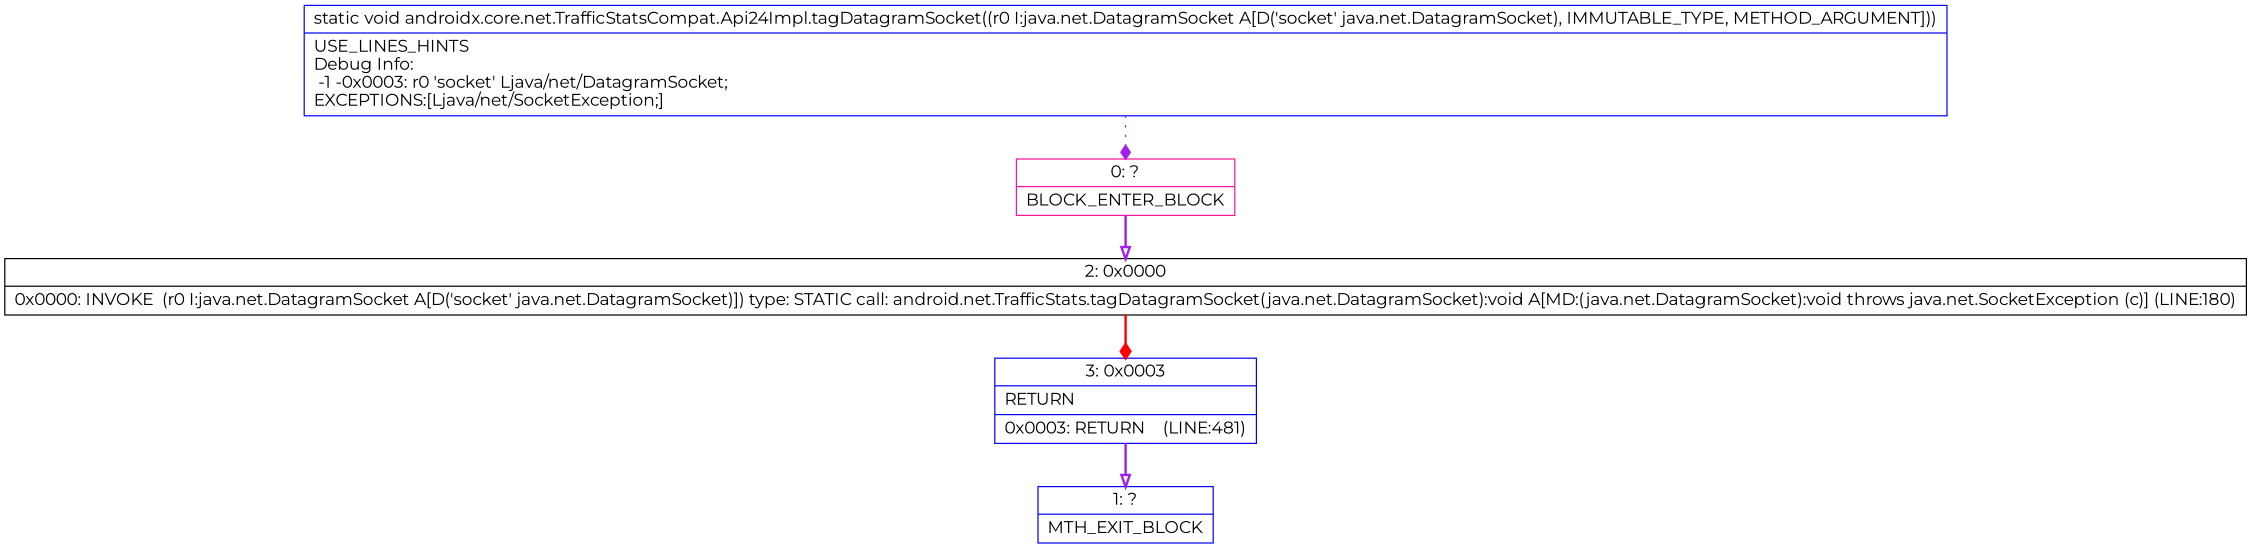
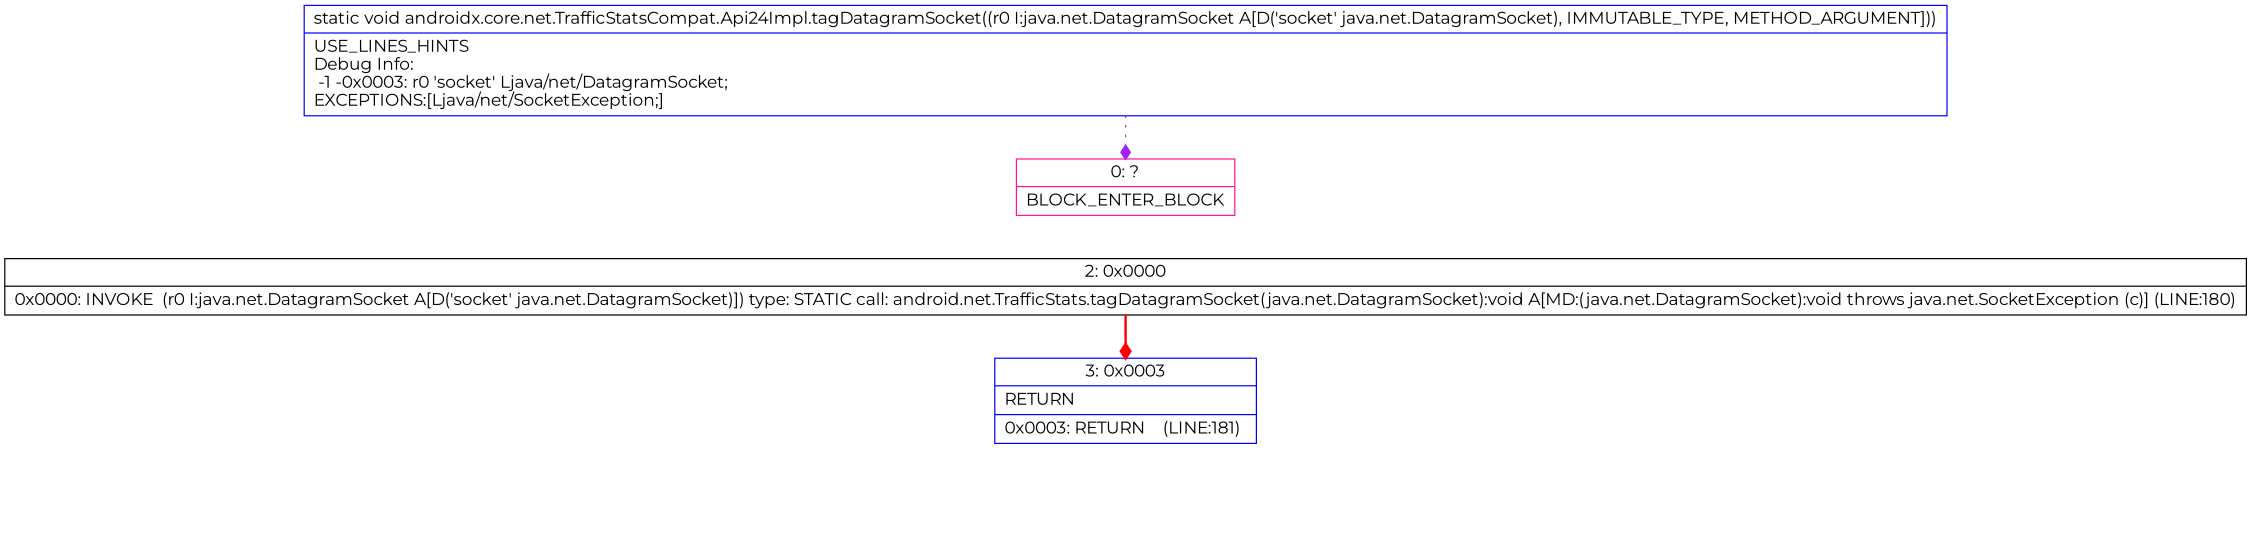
edge "0: ?" -> "2: 0x0000": removed
node "3: 0x0003": text "0x0003: RETURN    (LINE:481)" -> "0x0003: RETURN    (LINE:181)"
node "1: ?": removed
